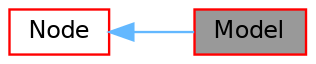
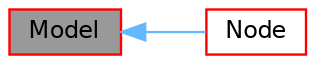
edge "Model" -> "Node": reversed
